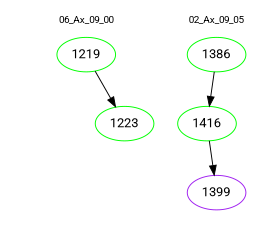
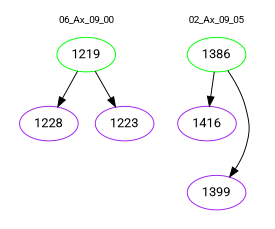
node "1228": added
node "1223": color green -> purple
node "1416": color green -> purple
edge "1416" -> "1399": now "1386" -> "1399"
